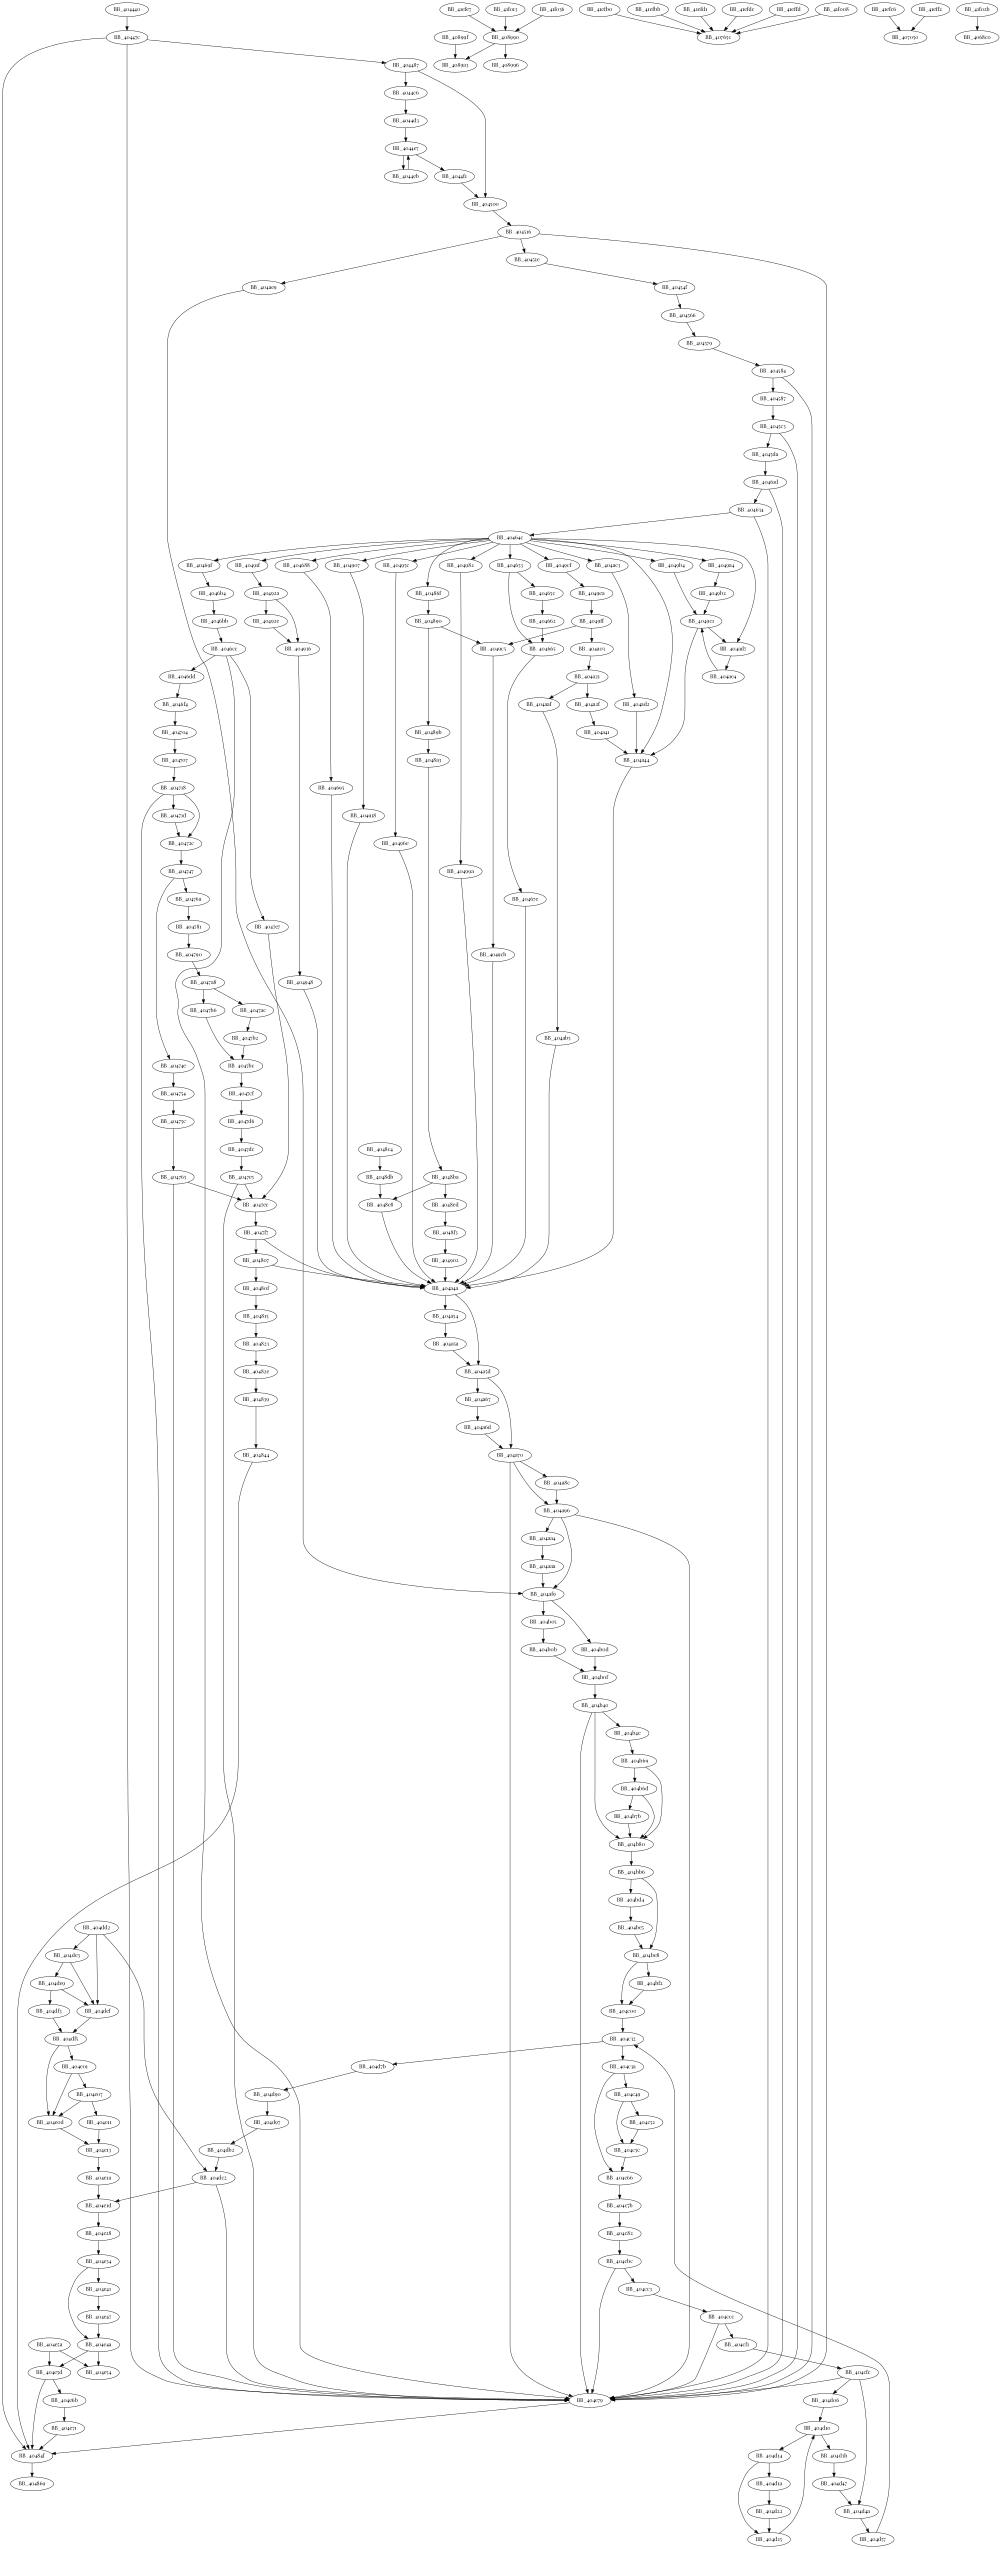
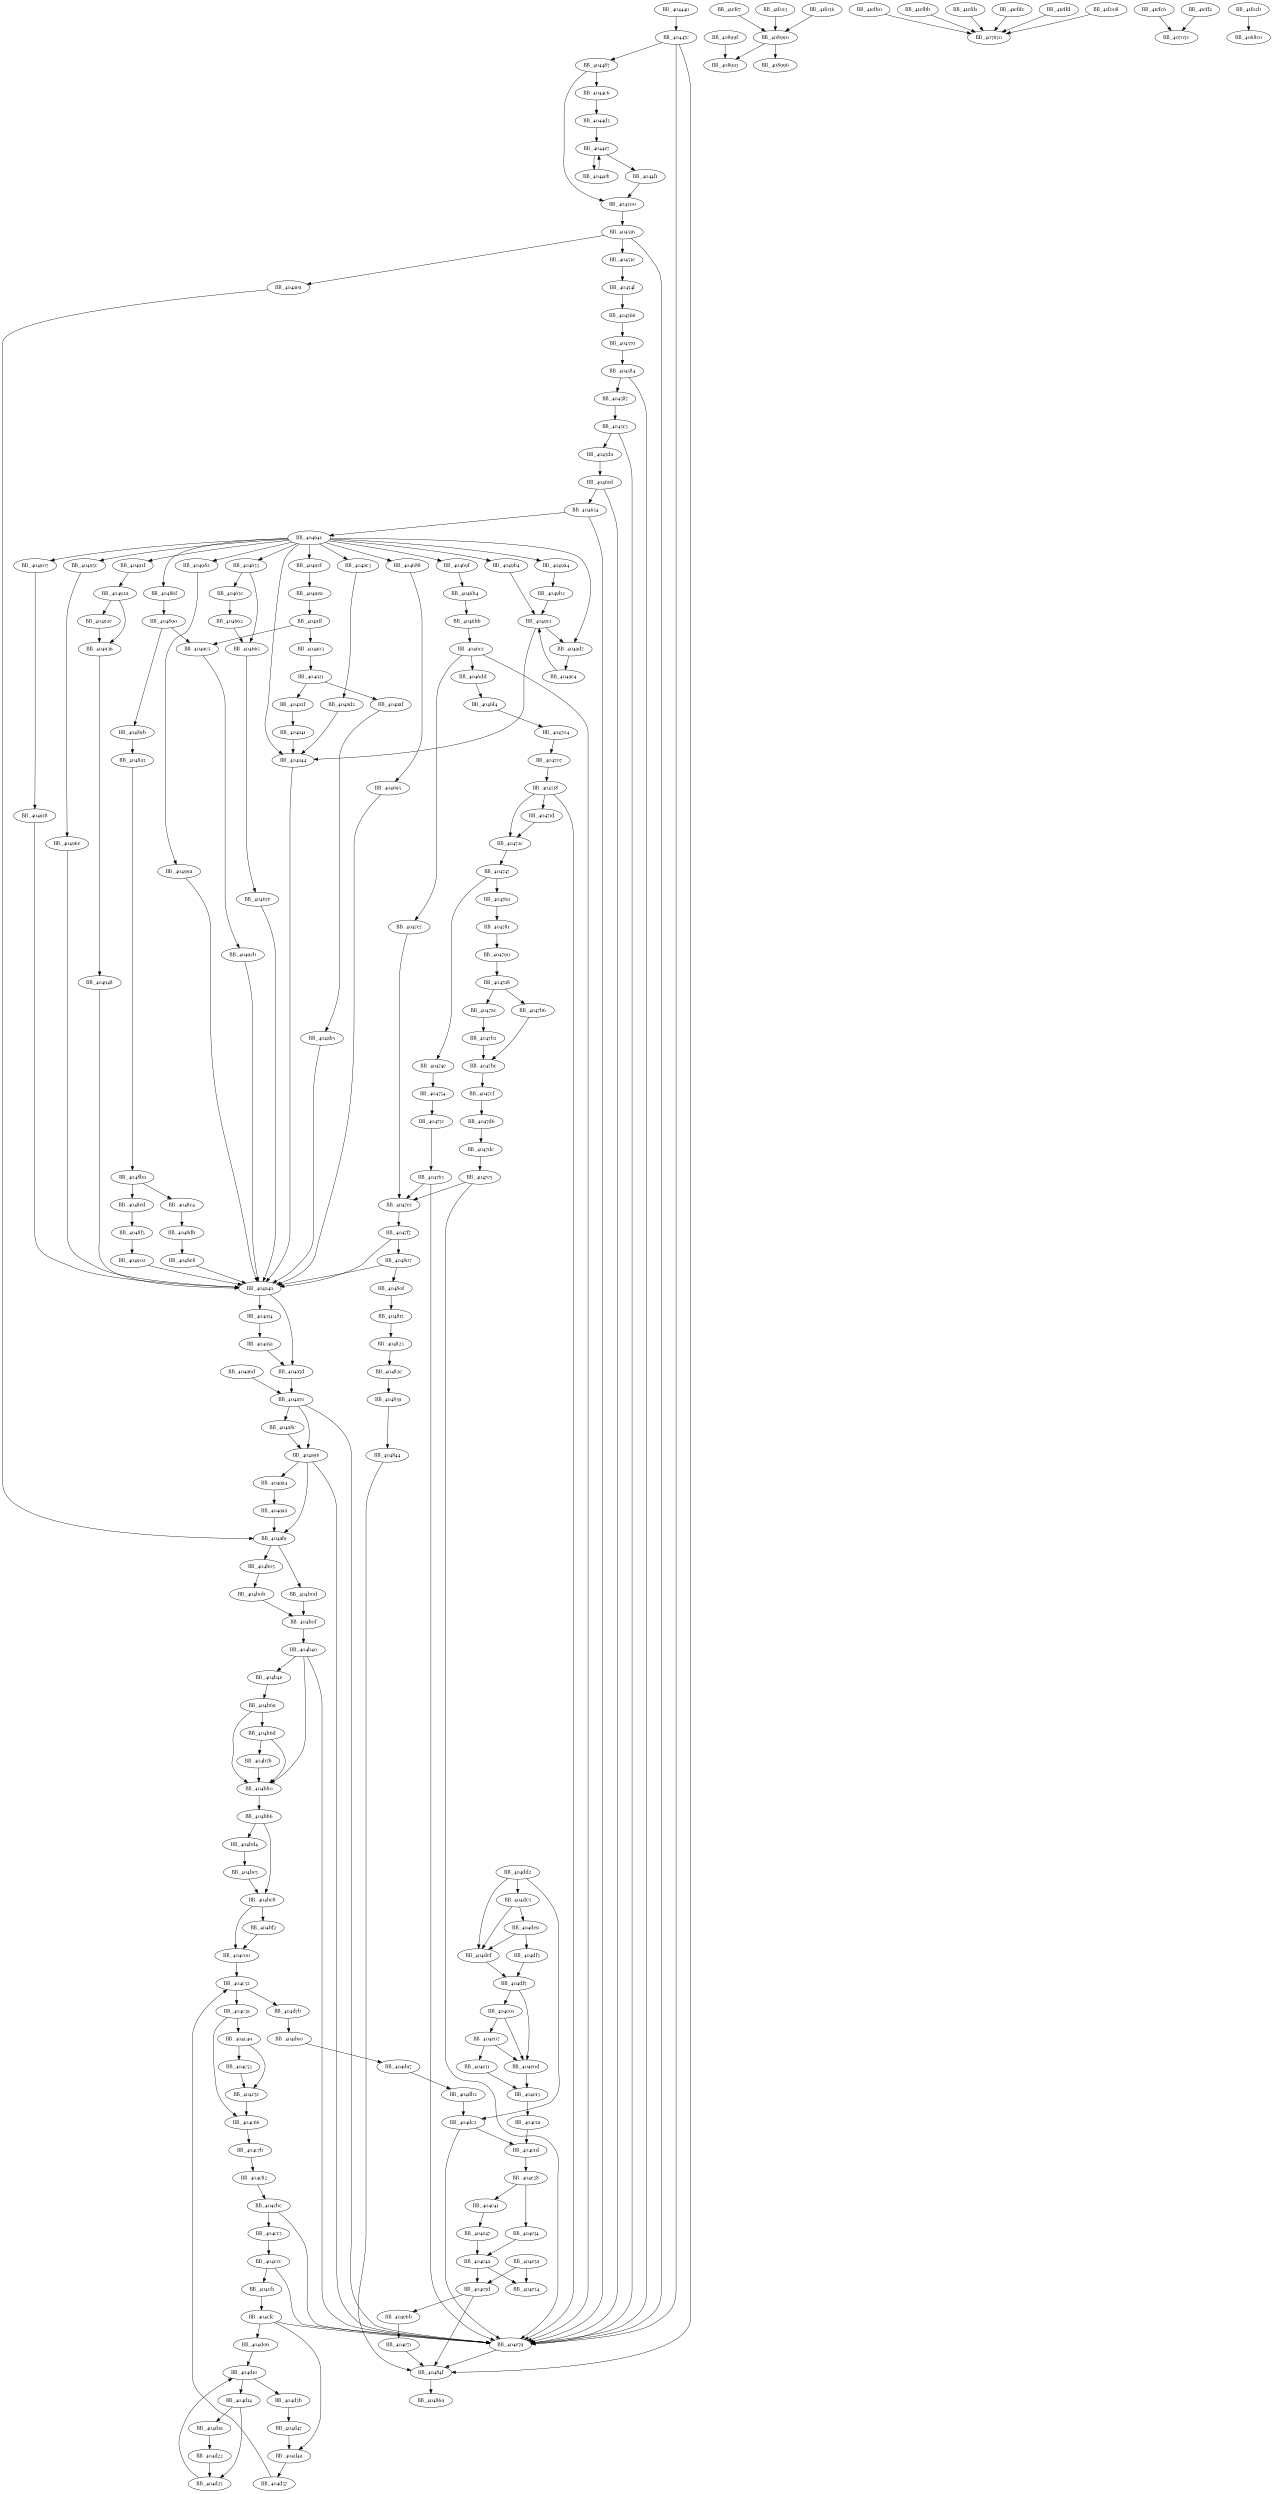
edge "BB_4048ba" -> "BB_4048e8": now "BB_4048ba" -> "BB_4048c4"
node "BB_404a67": removed
edge "BB_404e34" -> "BB_404e41": now "BB_404e28" -> "BB_404e41"
